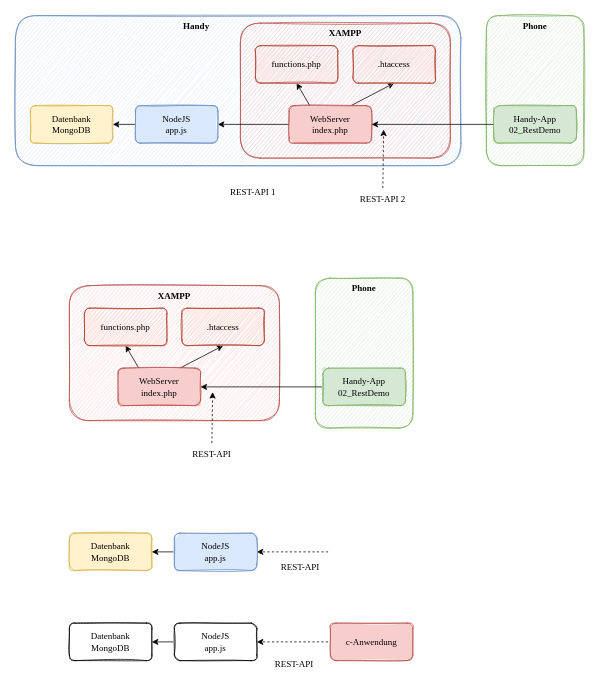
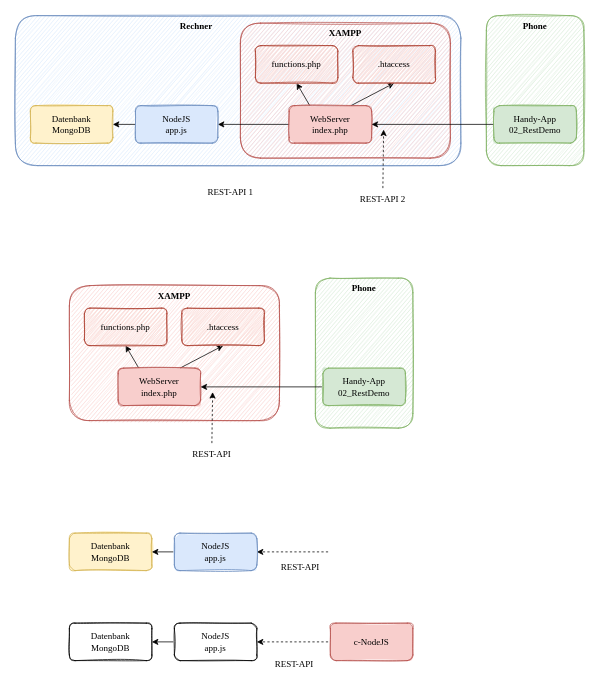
node "Handy": label "Handy" -> "Rechner"
node "REST-API 1": moved (253, 192) -> (231, 192)
node "c-Anwendung": label "c-Anwendung" -> "c-NodeJS"
